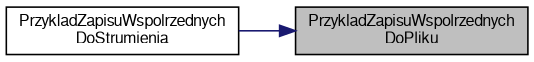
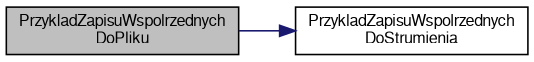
edge "PrzykladZapisuWspolrzednych DoStrumienia" -> "PrzykladZapisuWspolrzednych DoPliku": reversed
